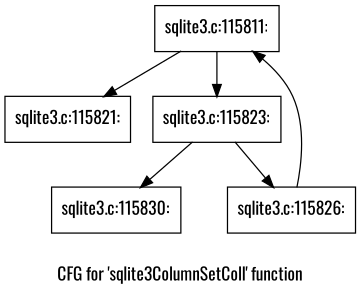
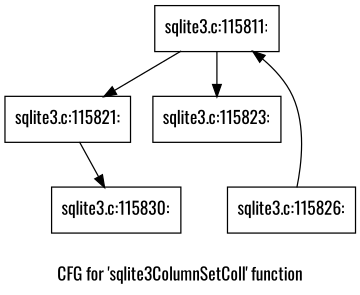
edge "sqlite3.c:115823:" -> "sqlite3.c:115826:": removed
edge "sqlite3.c:115823:" -> "sqlite3.c:115830:": now "sqlite3.c:115821:" -> "sqlite3.c:115830:"
